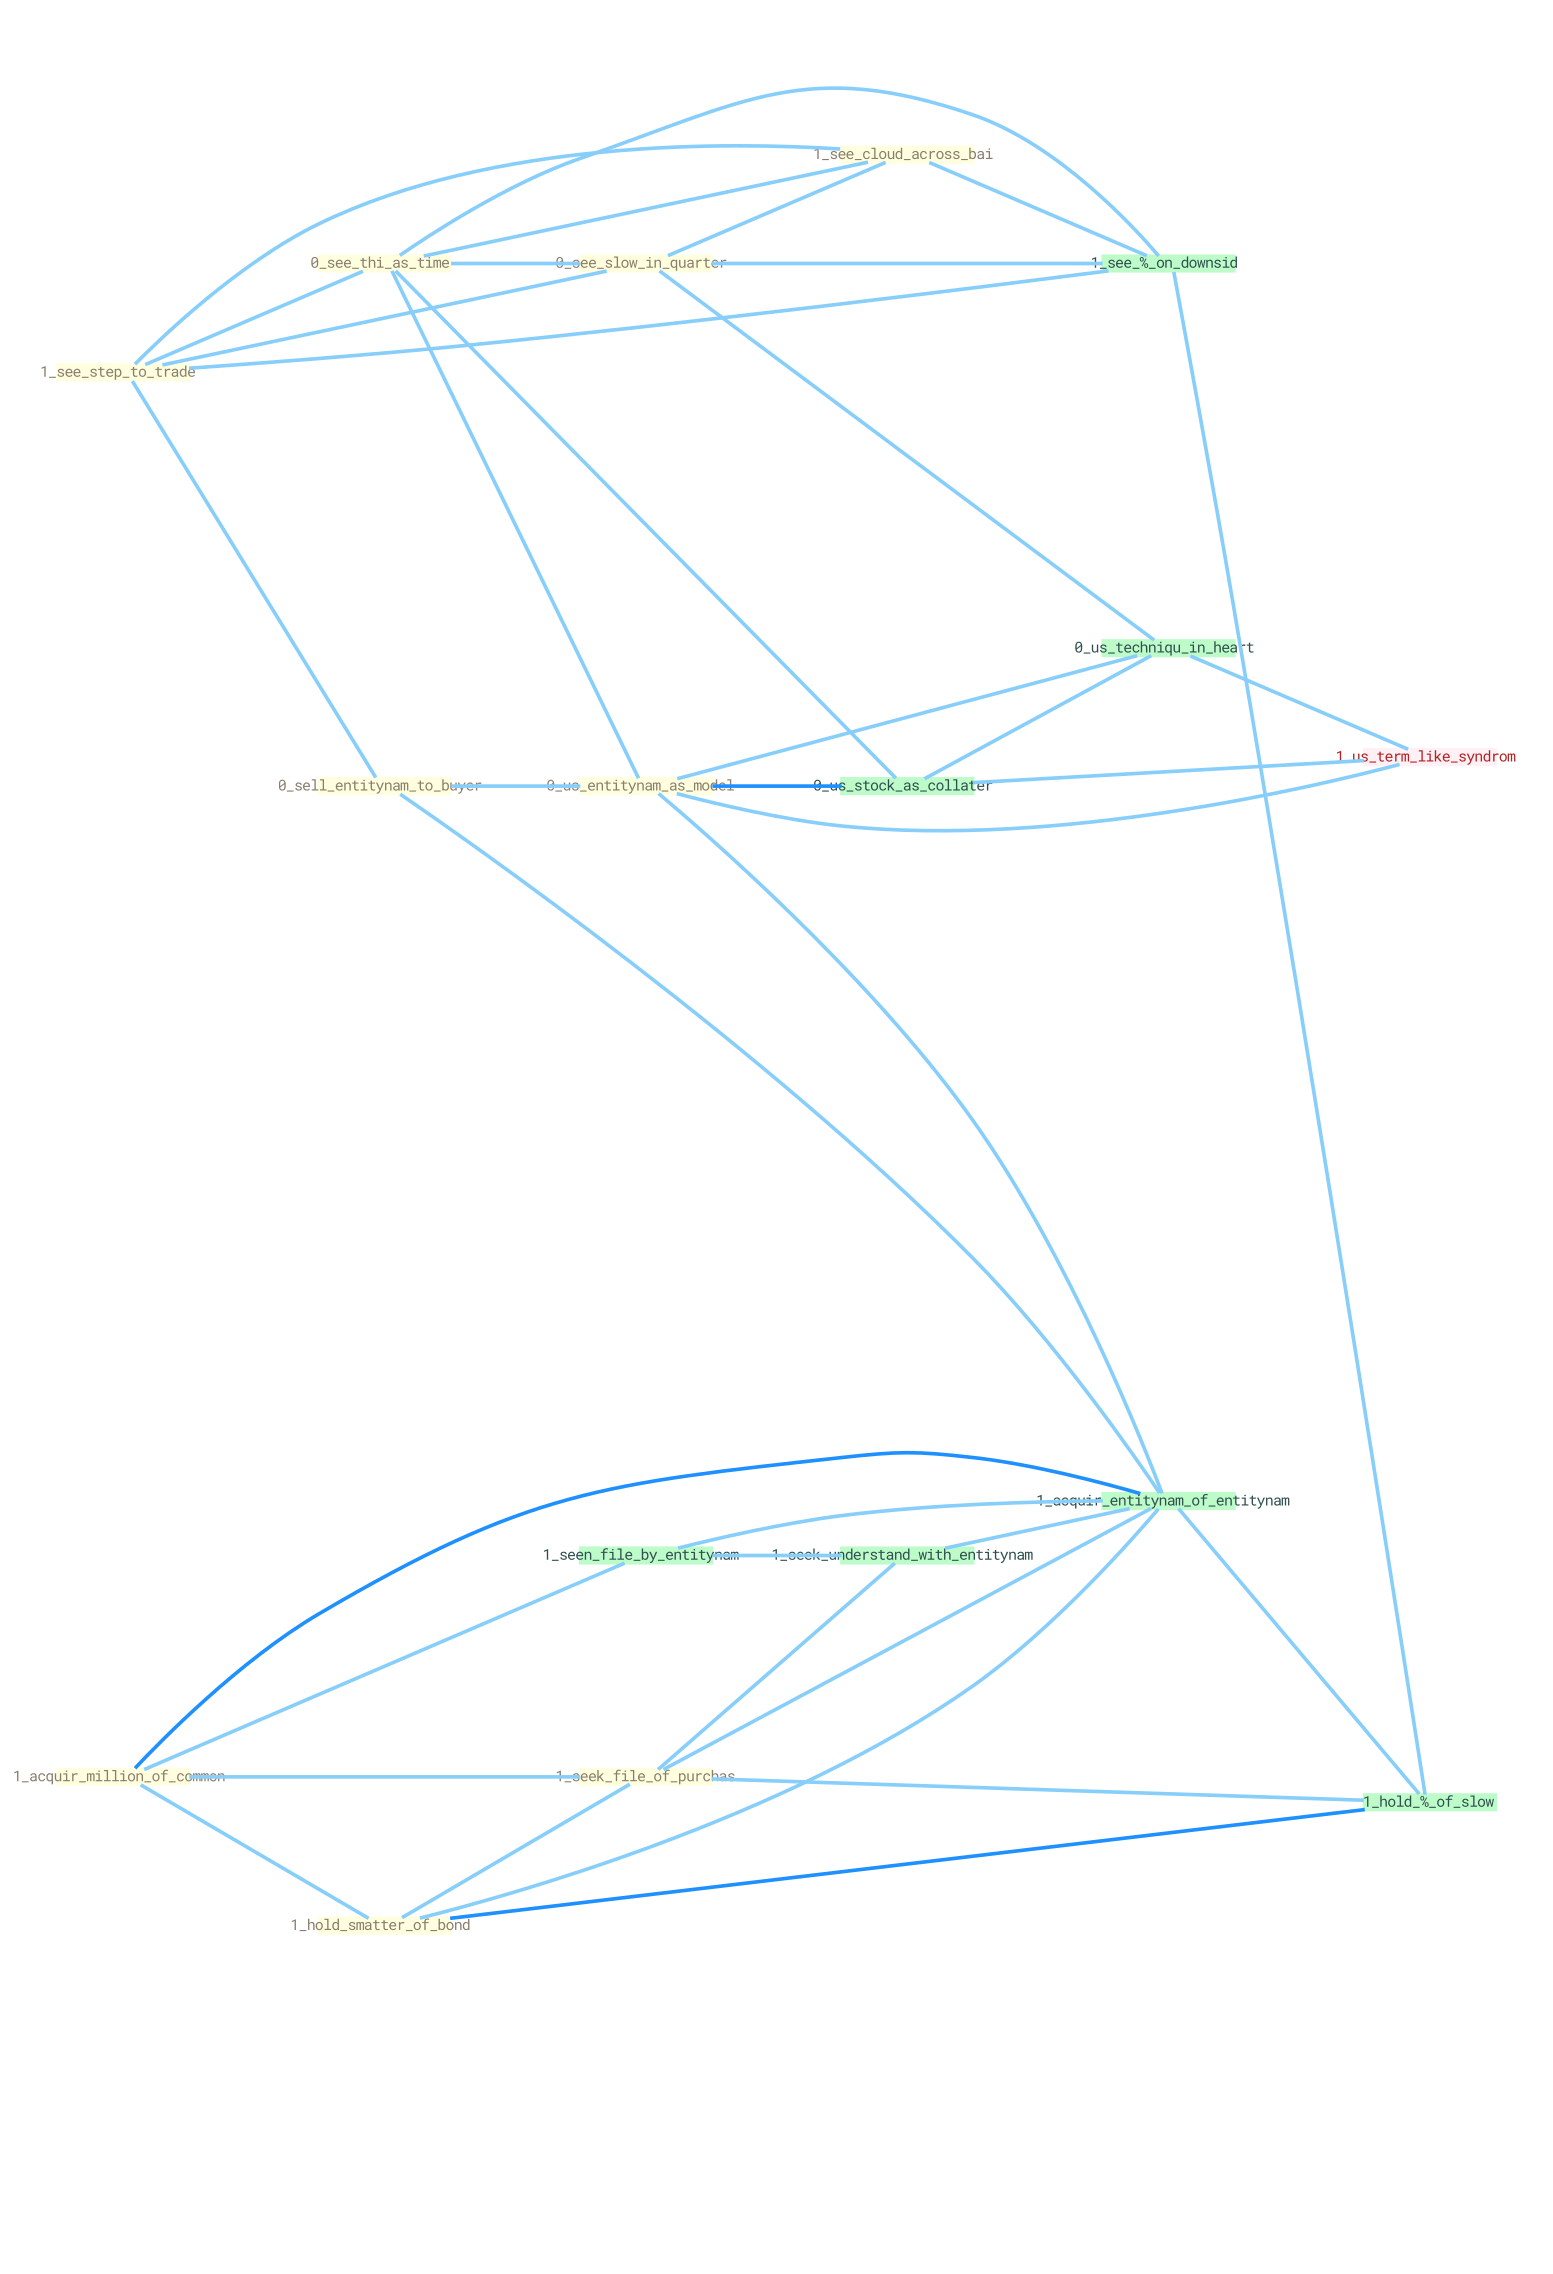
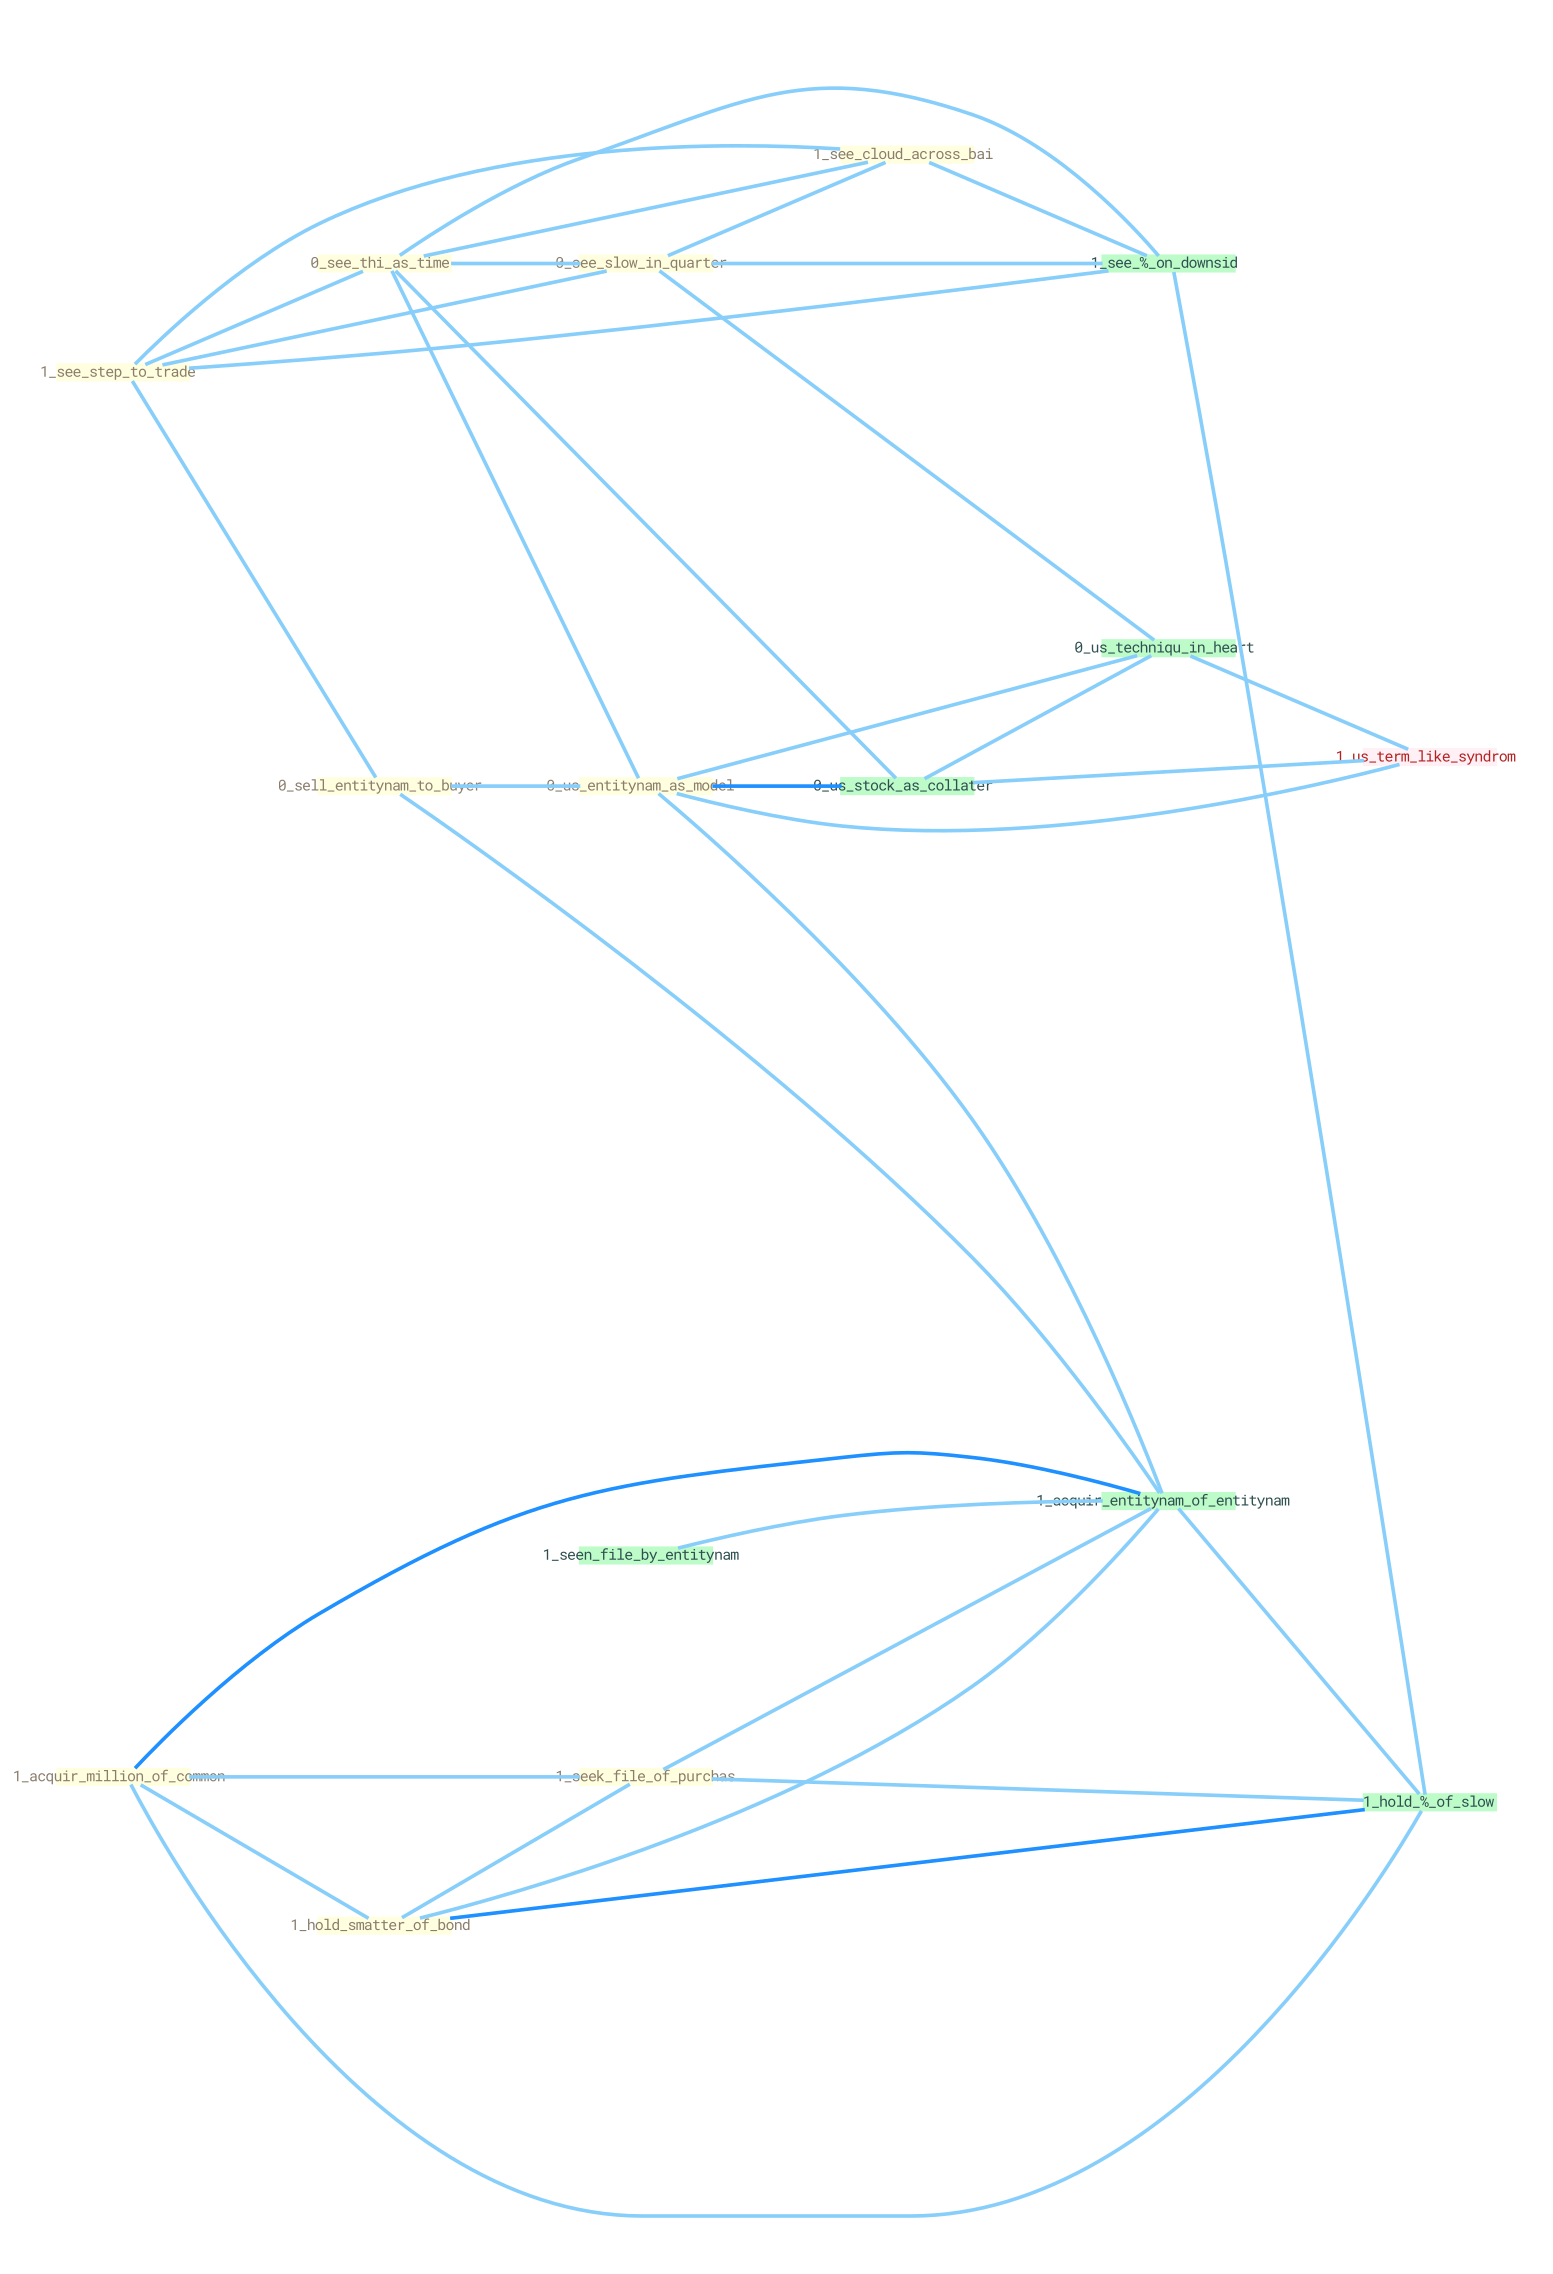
node "1_seek_understand_with_entitynam": removed
edge "1_seen_file_by_entitynam" -- "1_acquir_million_of_common": now "1_hold_%_of_slow" -- "1_acquir_million_of_common"
